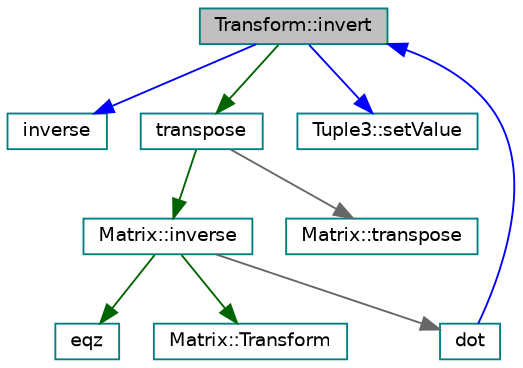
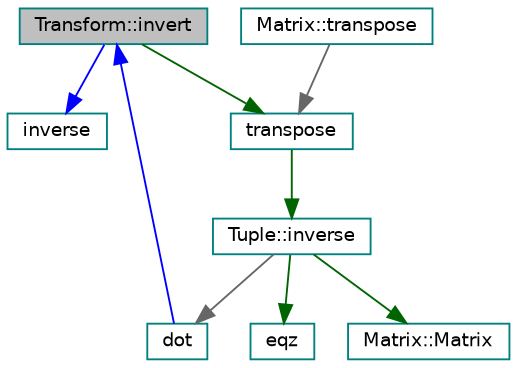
node "Tuple3::setValue": removed
edge "transpose" -> "Matrix::transpose": reversed
node "Matrix::inverse": label "Matrix::inverse" -> "Tuple::inverse"
node "Matrix::Transform": label "Matrix::Transform" -> "Matrix::Matrix"
